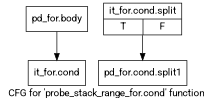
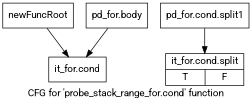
node "newFuncRoot": added
edge "it_for.cond.split" -> "pd_for.cond.split1": reversed
